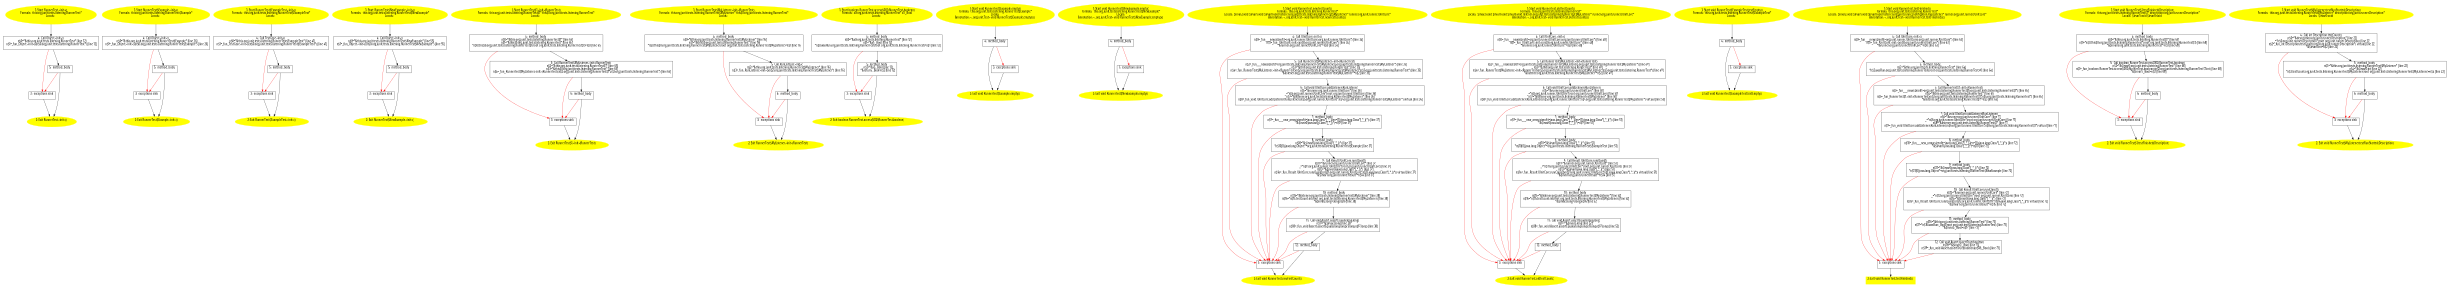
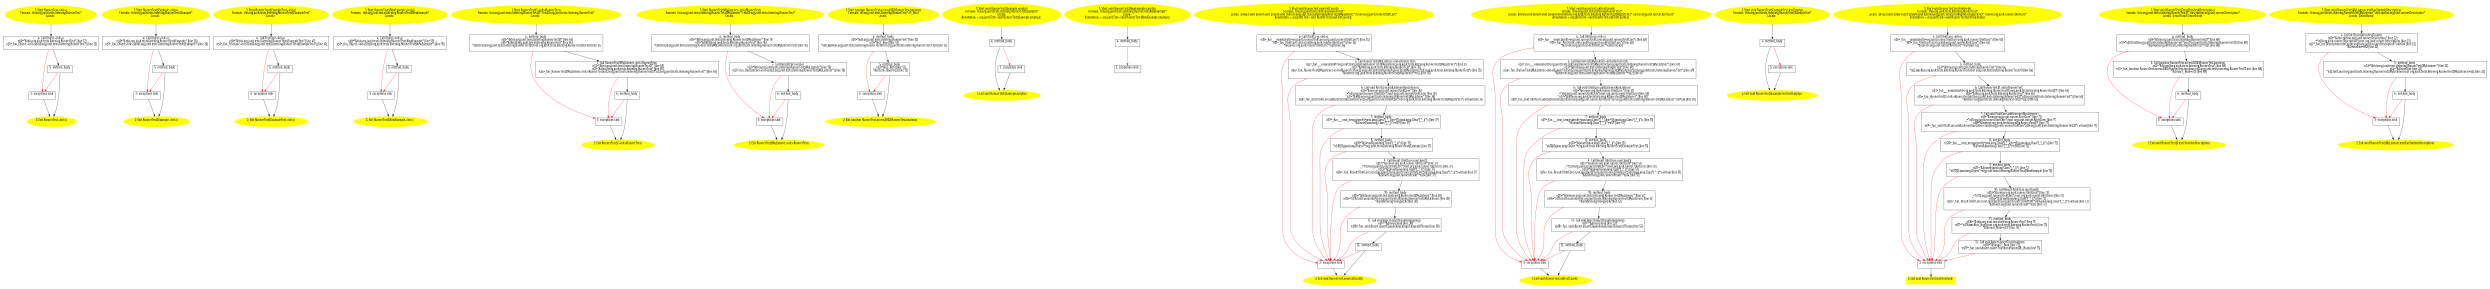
node "2: Exit void RunnerTest$NewExample.empty()": removed
